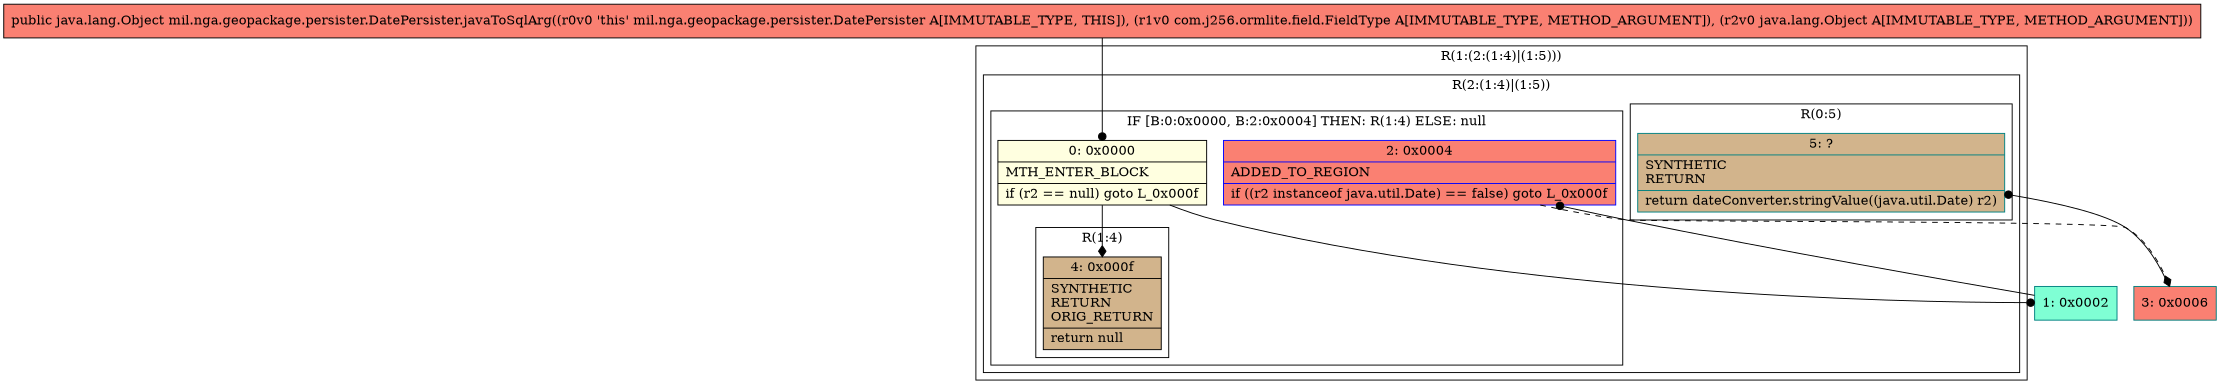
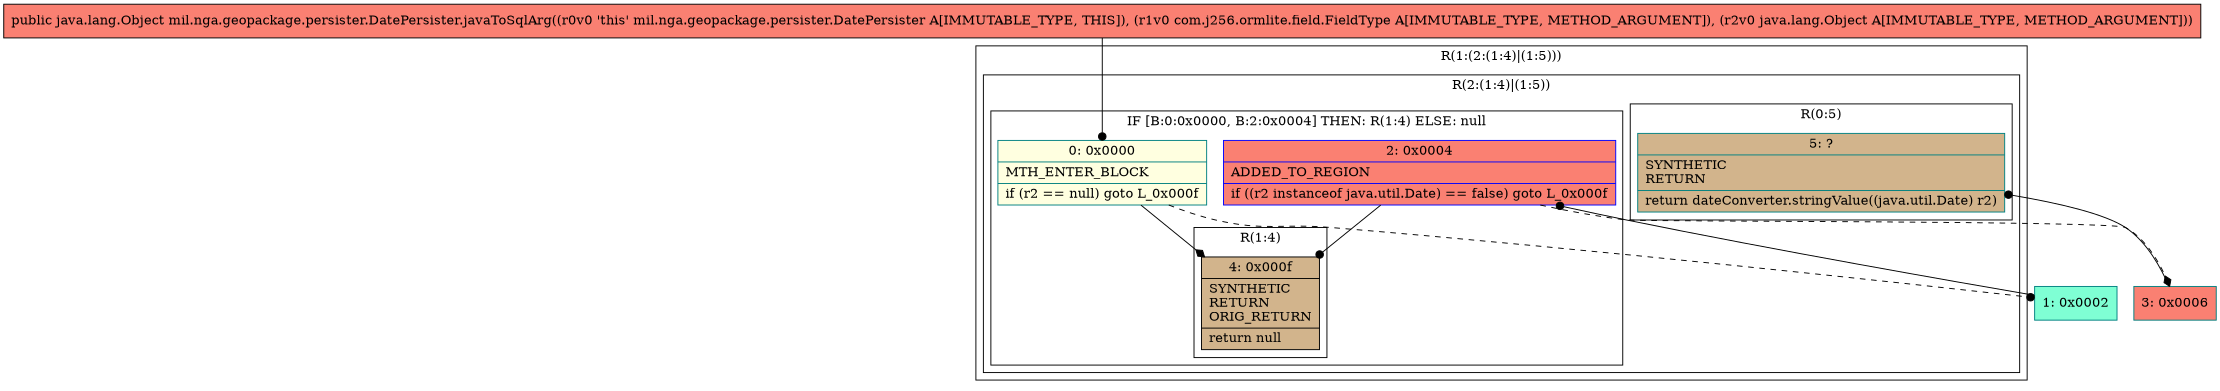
node "0: 0x0000": color black -> teal
edge "2: 0x0004" -> "4: 0x000f": added
edge "0: 0x0000" -> "1: 0x0002": style solid -> dashed
